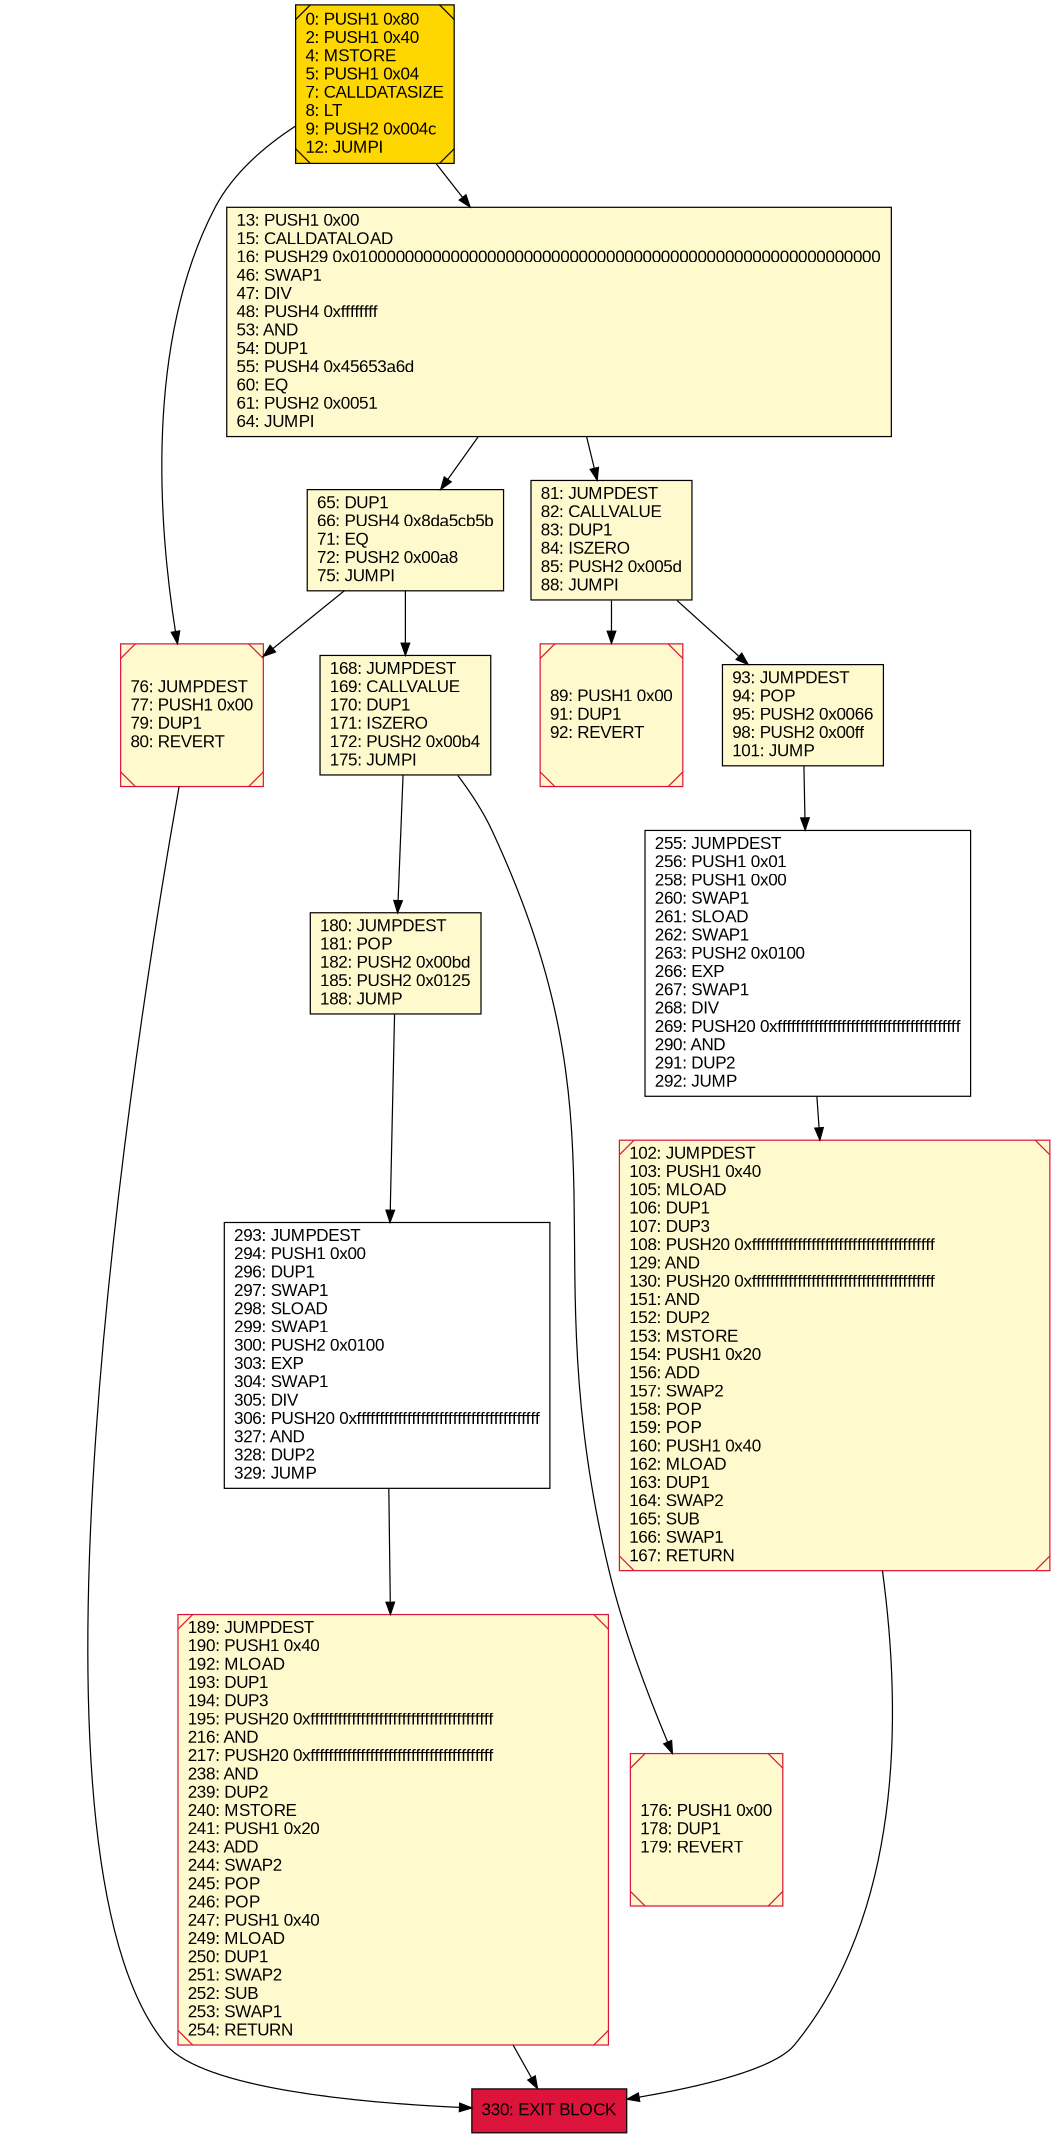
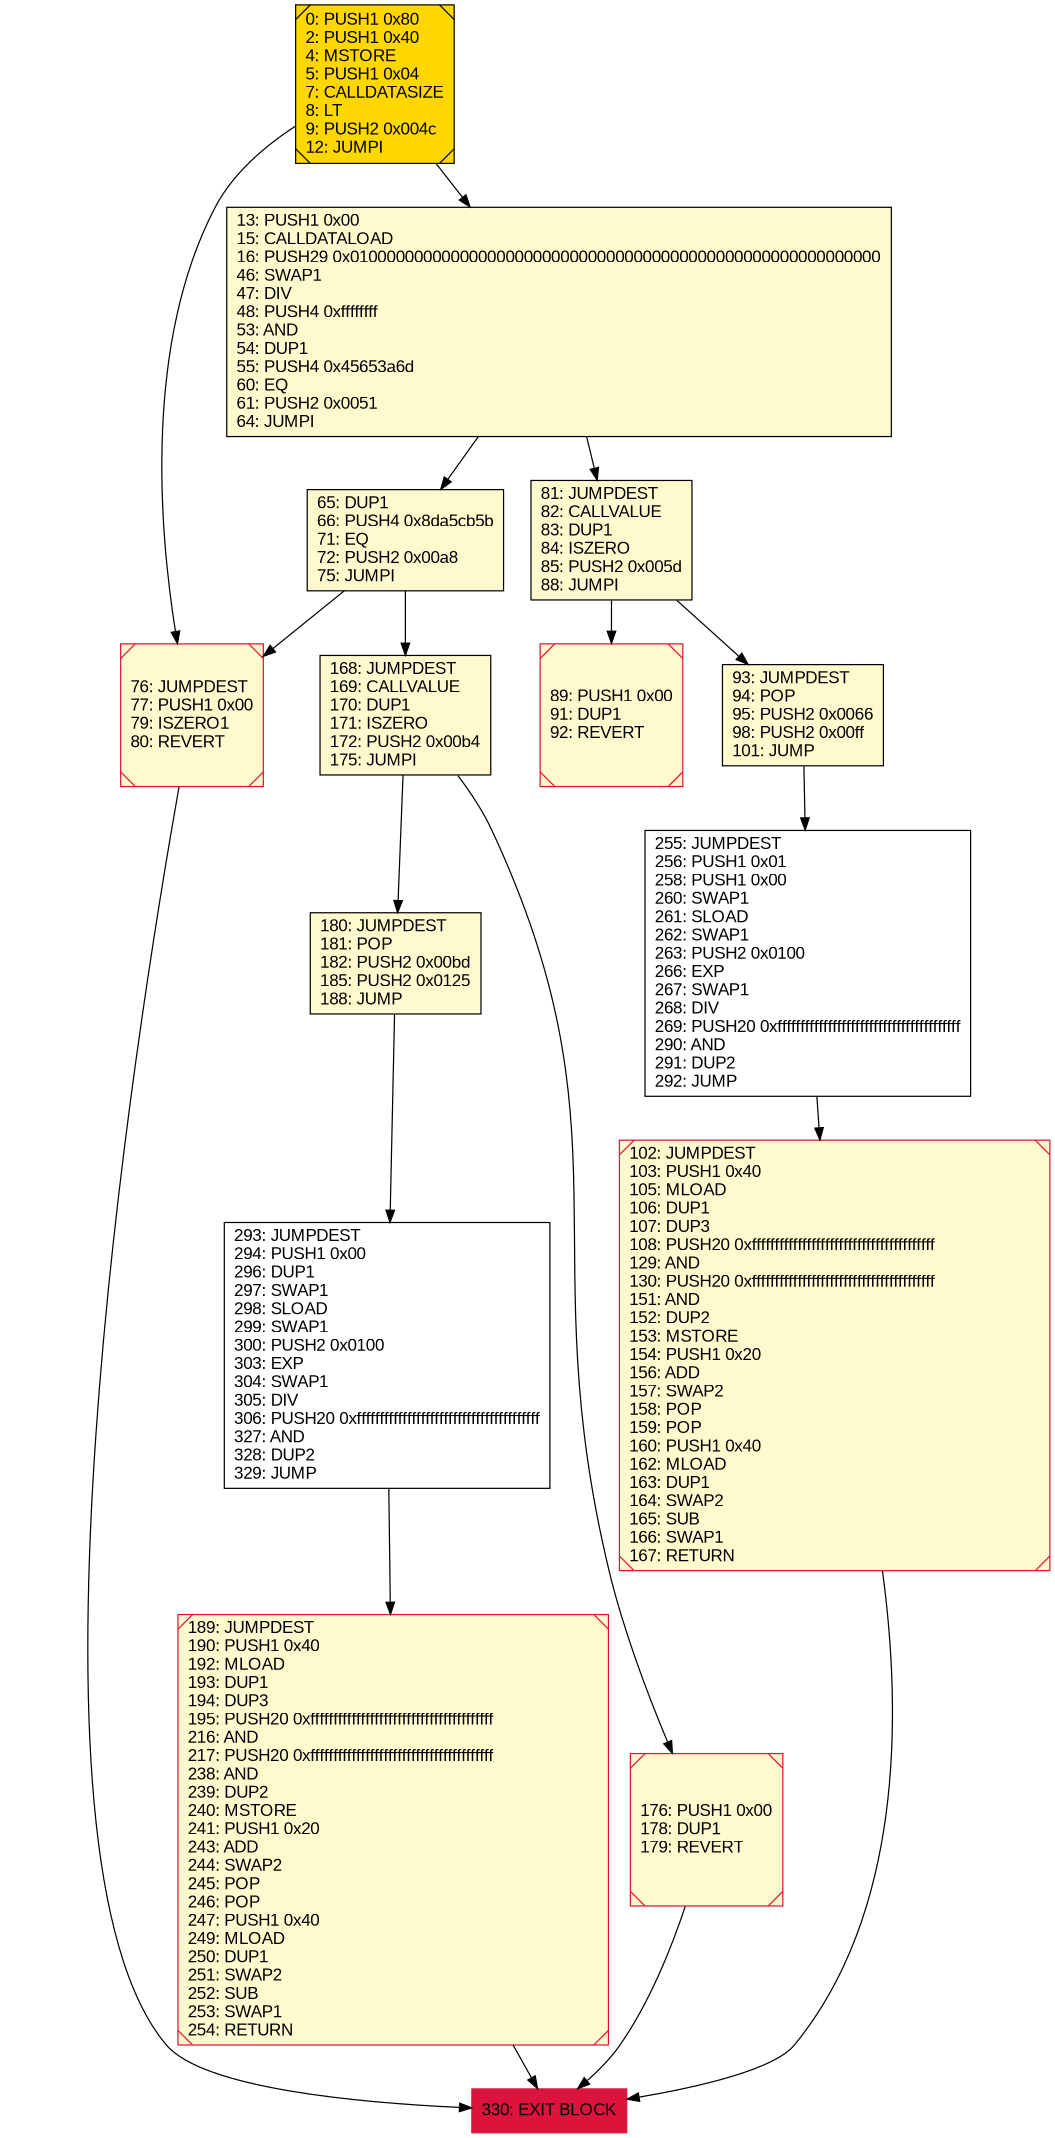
node "76: JUMPDEST 77: PUSH1 0x00 79: DUP1 80: REVERT": label "76: JUMPDEST 77: PUSH1 0x00 79: DUP1 80: REVERT" -> "76: JUMPDEST 77: PUSH1 0x00 79: ISZERO1 80: REVERT"
edge "176: PUSH1 0x00 178: DUP1 179: REVERT" -> "330: EXIT BLOCK": added
node "330: EXIT BLOCK": color black -> crimson
